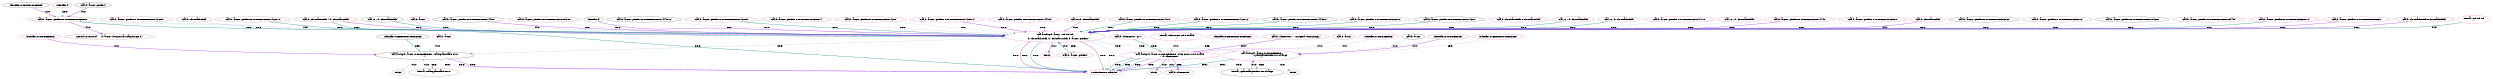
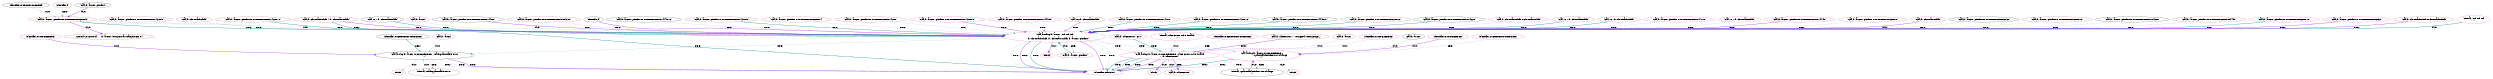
edge "(Identifier,AV_PIX_FMT_GBRP9)" -> "(Call,f->avctx->pix_fmt = AV_PIX_FMT_GBRP9)": style bold -> dashed
node "(MethodReturn,static int)": label "(MethodReturn,static int)" -> "(Identifier,static int)"
